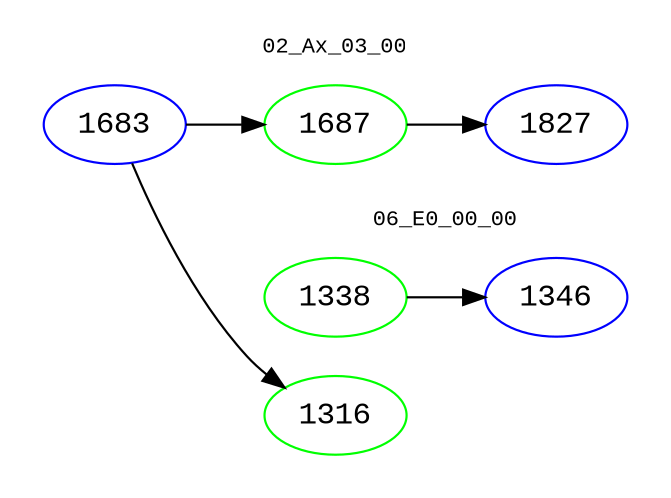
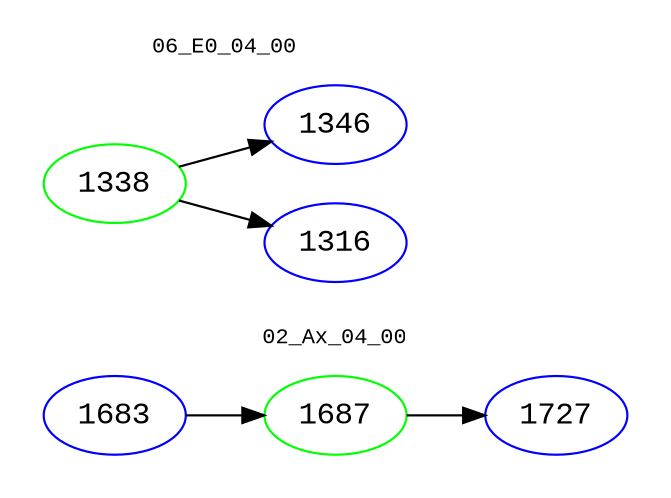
cluster "02_Ax_03_00": label "02_Ax_03_00" -> "02_Ax_04_00"
node "1827": label "1827" -> "1727"
cluster "06_E0_00_00": label "06_E0_00_00" -> "06_E0_04_00"
edge "1683" -> "1316": now "1338" -> "1316"
node "1316": color green -> blue
